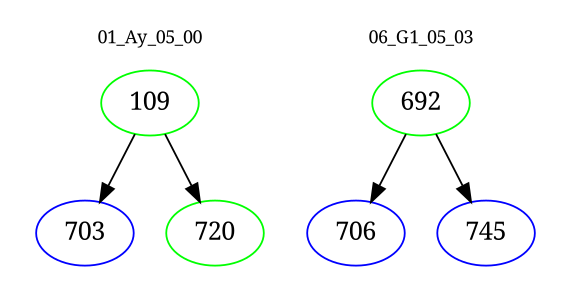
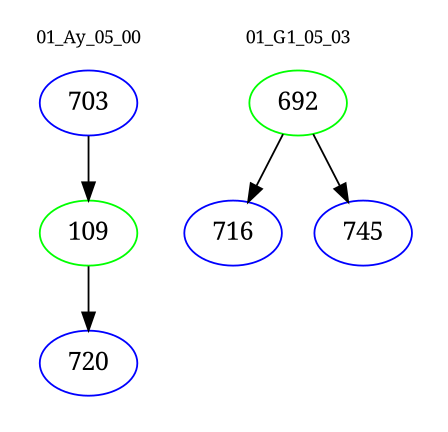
cluster "06_G1_05_03": label "06_G1_05_03" -> "01_G1_05_03"
edge "109" -> "703": reversed
node "720": color green -> blue
node "706": label "706" -> "716"
